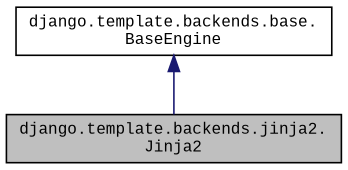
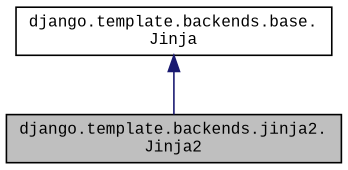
node "django.template.backends.base. BaseEngine": label "django.template.backends.base. BaseEngine" -> "django.template.backends.base. Jinja"
